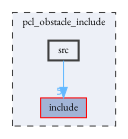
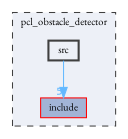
cluster "pcl_obstacle_include": label "pcl_obstacle_include" -> "pcl_obstacle_detector"
